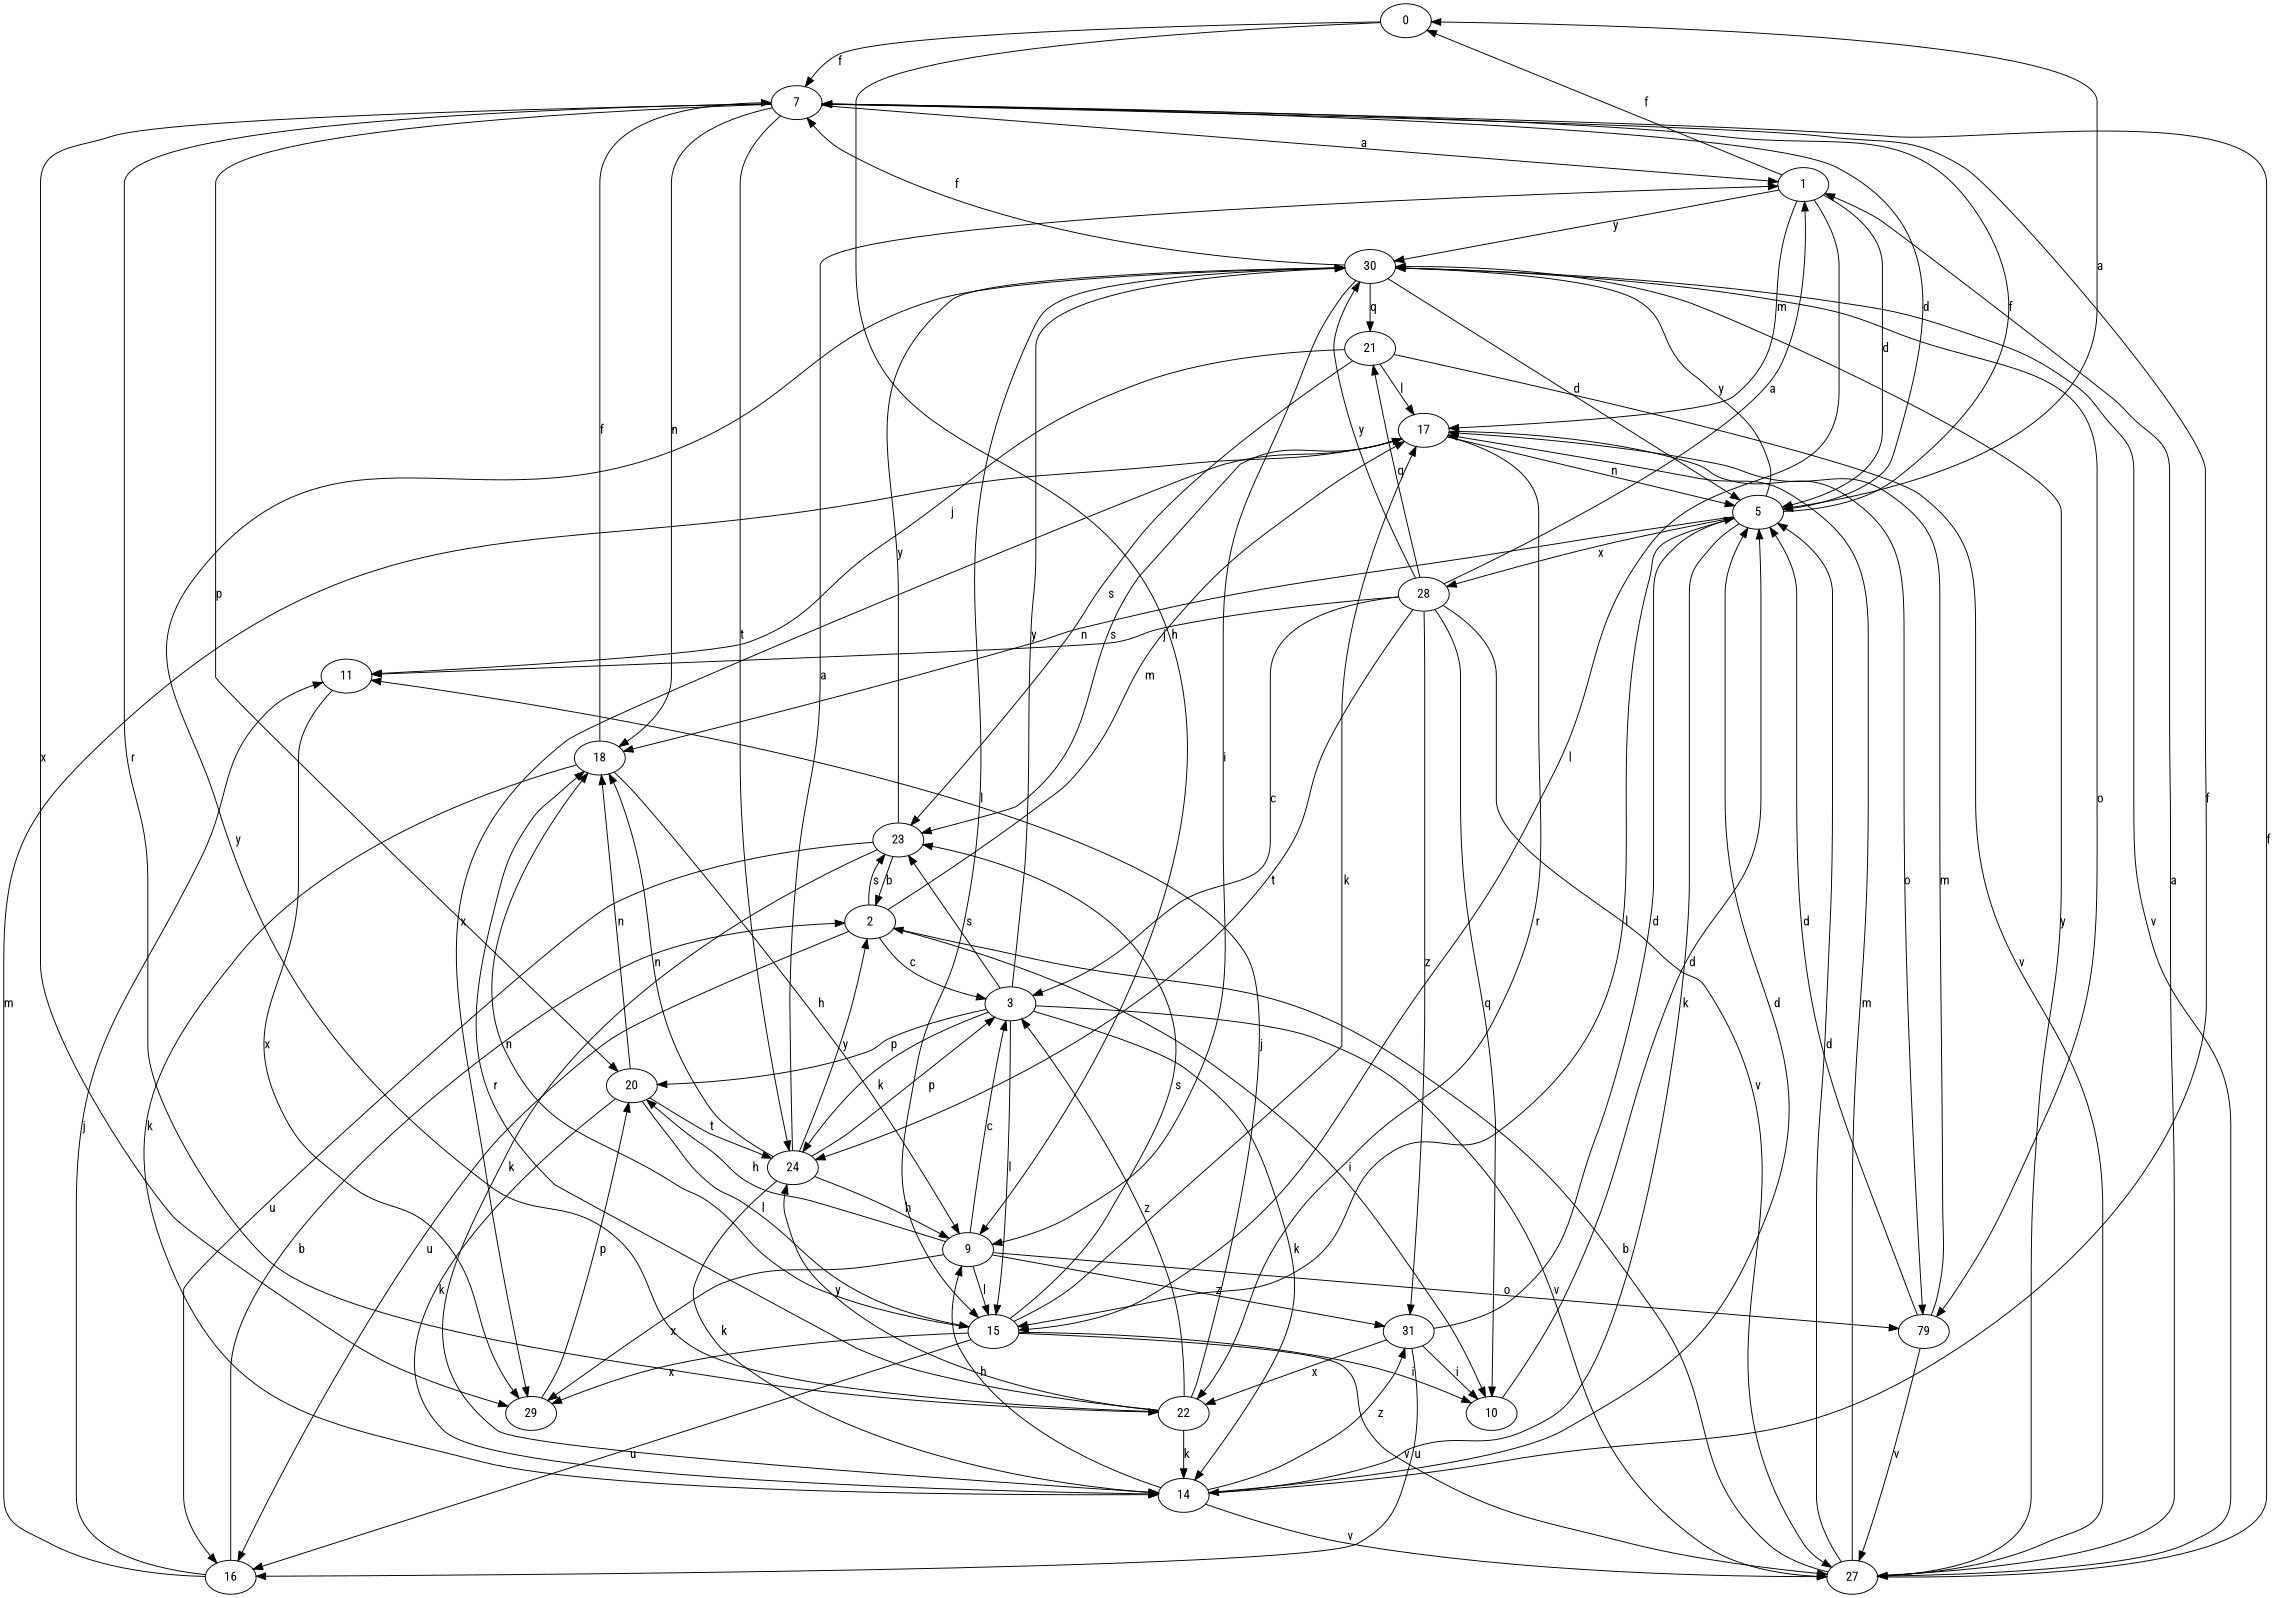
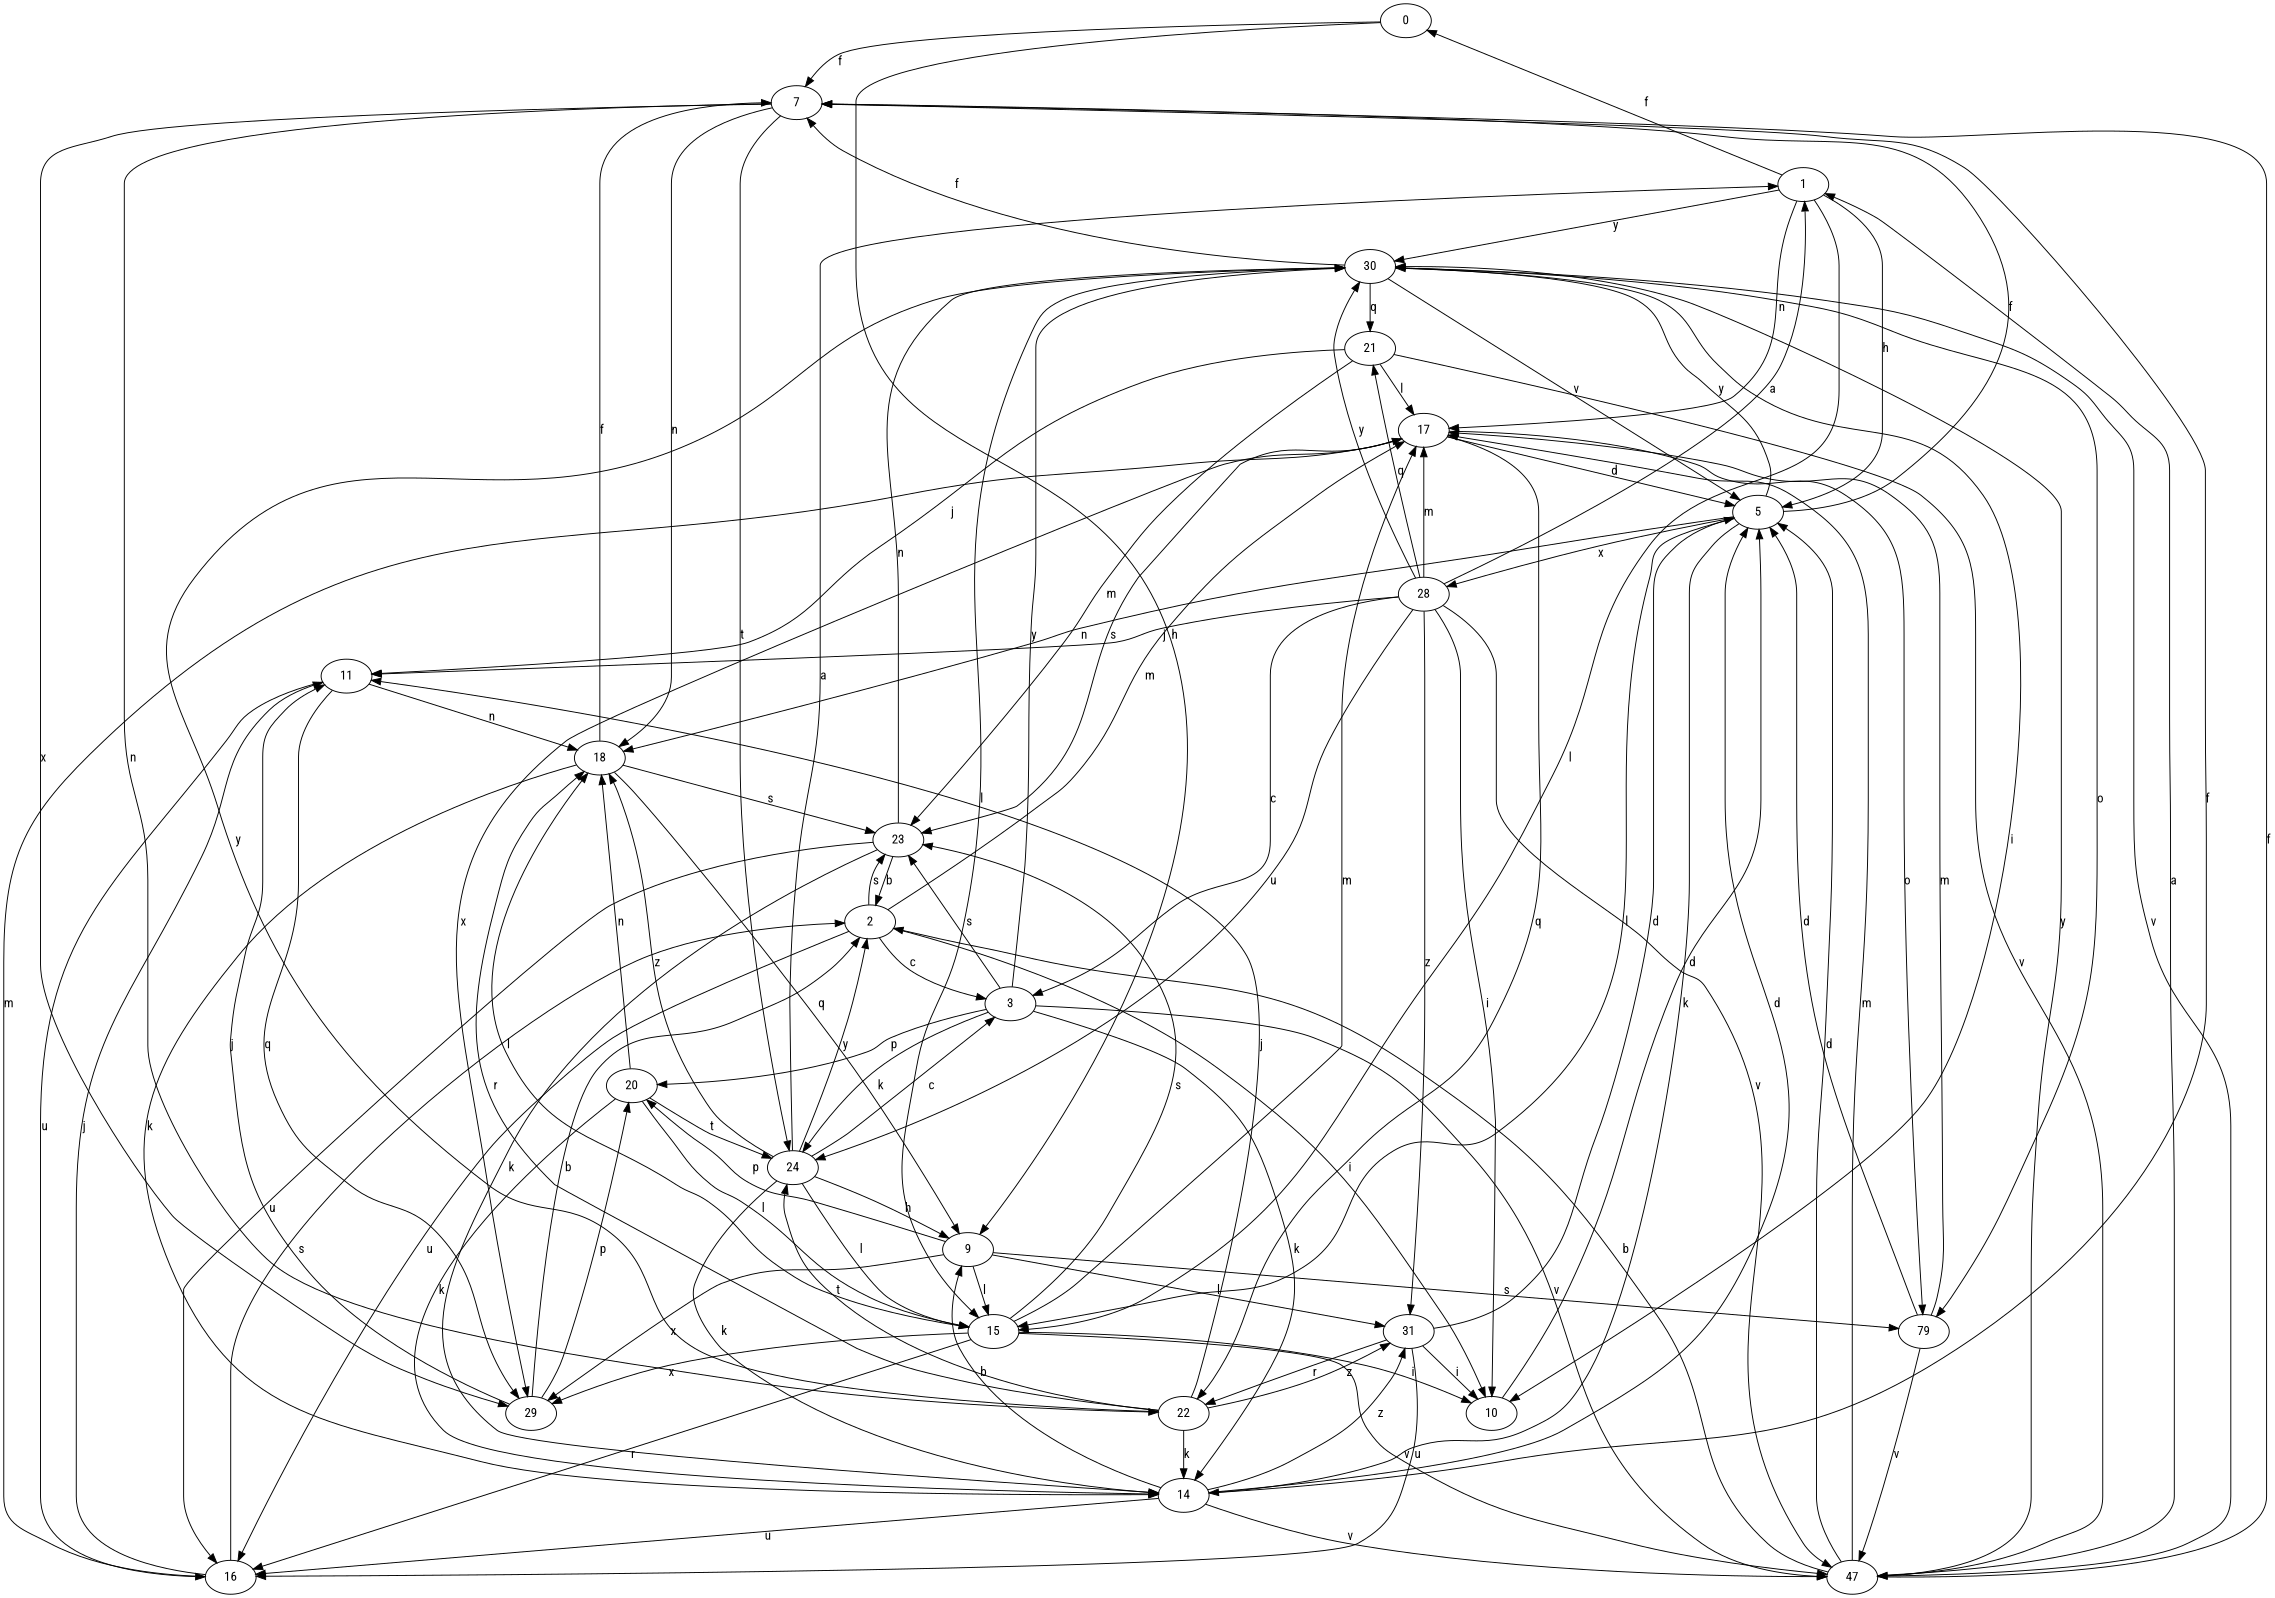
edge "5" -> "0": removed, label "a"
edge "7" -> "5": removed, label "d"
edge "7" -> "1": removed, label "a"
edge "1" -> "17": label "m" -> "n"
edge "1" -> "5": label "d" -> "h"
edge "30" -> "5": label "d" -> "v"
edge "7" -> "20": removed, label "p"
edge "17" -> "5": label "n" -> "d"
edge "28" -> "17": added, label "m"
edge "23" -> "30": label "y" -> "n"
edge "21" -> "23": label "s" -> "m"
edge "11" -> "18": added, label "n"
edge "7" -> "22": label "r" -> "n"
edge "18" -> "23": added, label "s"
edge "30" -> "9": now "30" -> "10"
edge "28" -> "24": label "t" -> "u"
edge "15" -> "17": label "k" -> "m"
edge "17" -> "22": label "r" -> "q"
edge "24" -> "18": label "n" -> "z"
edge "18" -> "9": label "h" -> "q"
edge "28" -> "10": label "q" -> "i"
edge "11" -> "29": label "x" -> "q"
edge "15" -> "18": label "n" -> "l"
edge "24" -> "3": label "p" -> "c"
edge "29" -> "2": added, label "b"
edge "29" -> "11": added, label "j"
edge "11" -> "16": added, label "u"
edge "9" -> "3": removed, label "c"
edge "3" -> "15": now "24" -> "15"
edge "9" -> "20": label "h" -> "p"
edge "22" -> "3": now "22" -> "31"
edge "16" -> "2": label "b" -> "s"
edge "22" -> "24": label "y" -> "t"
edge "9" -> "31": label "z" -> "l"
edge "9" -> "79": label "o" -> "s"
edge "14" -> "9": label "h" -> "b"
edge "31" -> "22": label "x" -> "r"
edge "15" -> "16": label "u" -> "r"
edge "14" -> "16": added, label "u"
node "27": label "27" -> "47"
